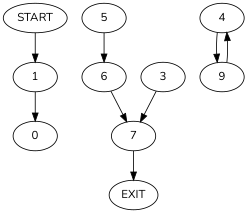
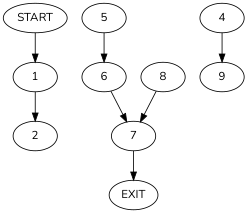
edge "9" -> "4": removed
node "3": label "3" -> "8"
node "0": label "0" -> "2"
